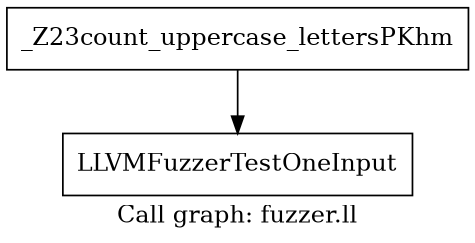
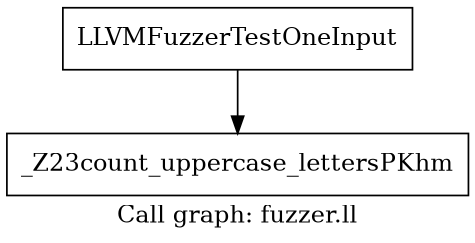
edge "_Z23count_uppercase_lettersPKhm" -> "LLVMFuzzerTestOneInput": reversed
